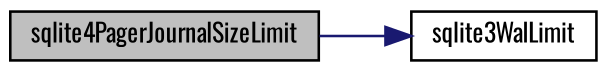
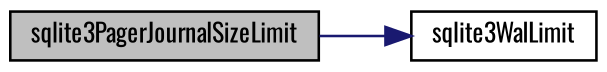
node "sqlite4PagerJournalSizeLimit": label "sqlite4PagerJournalSizeLimit" -> "sqlite3PagerJournalSizeLimit"
